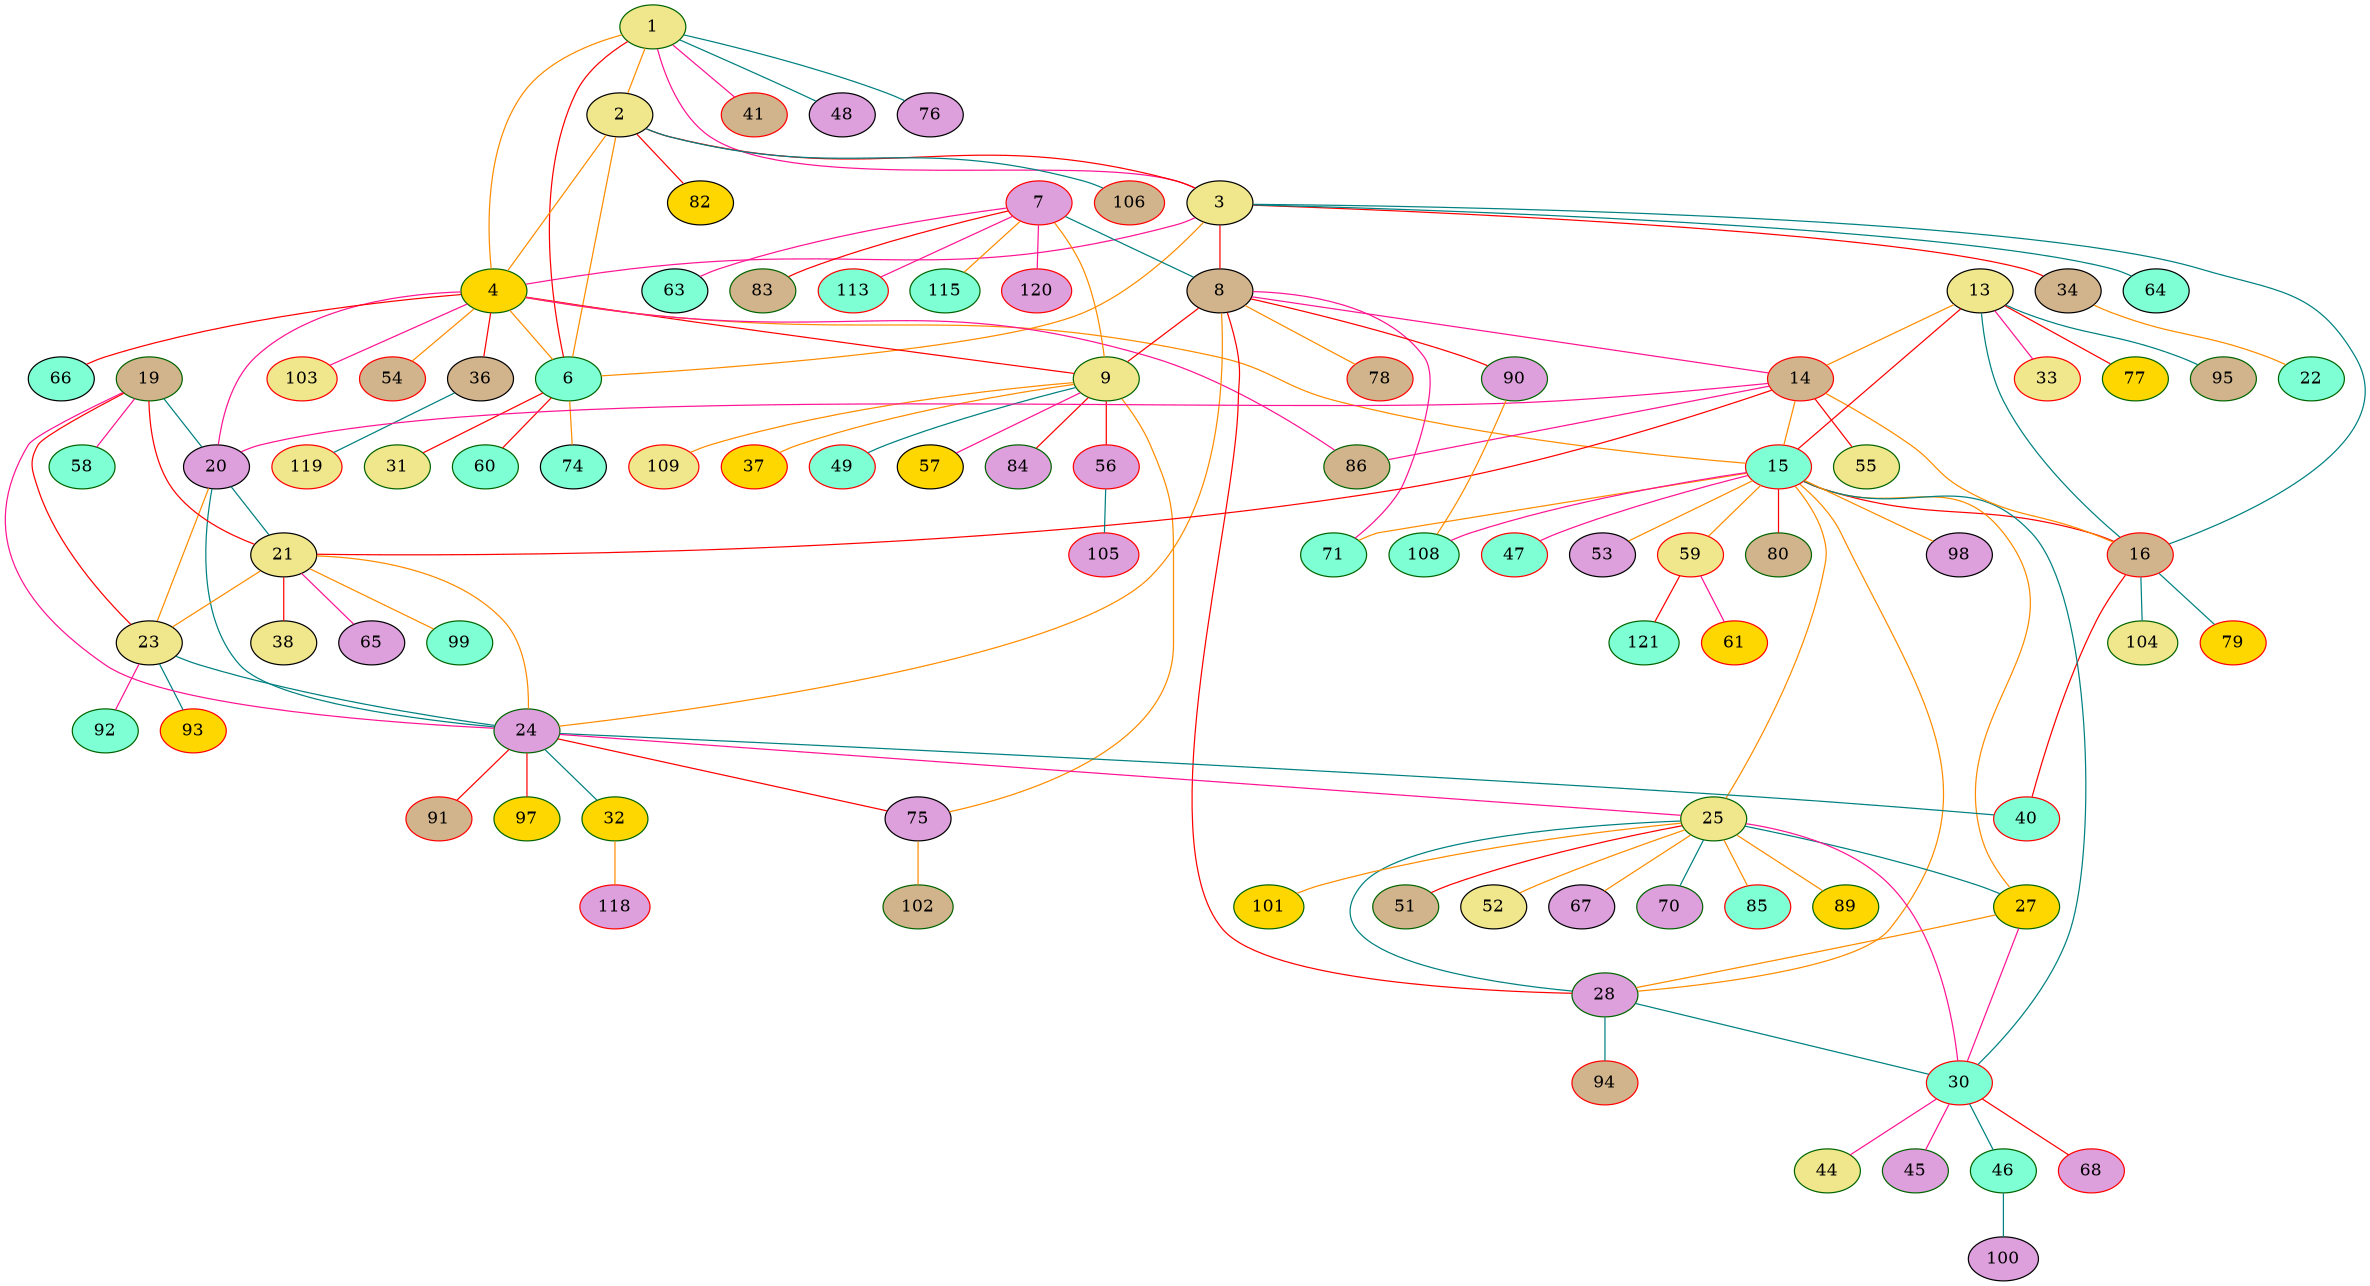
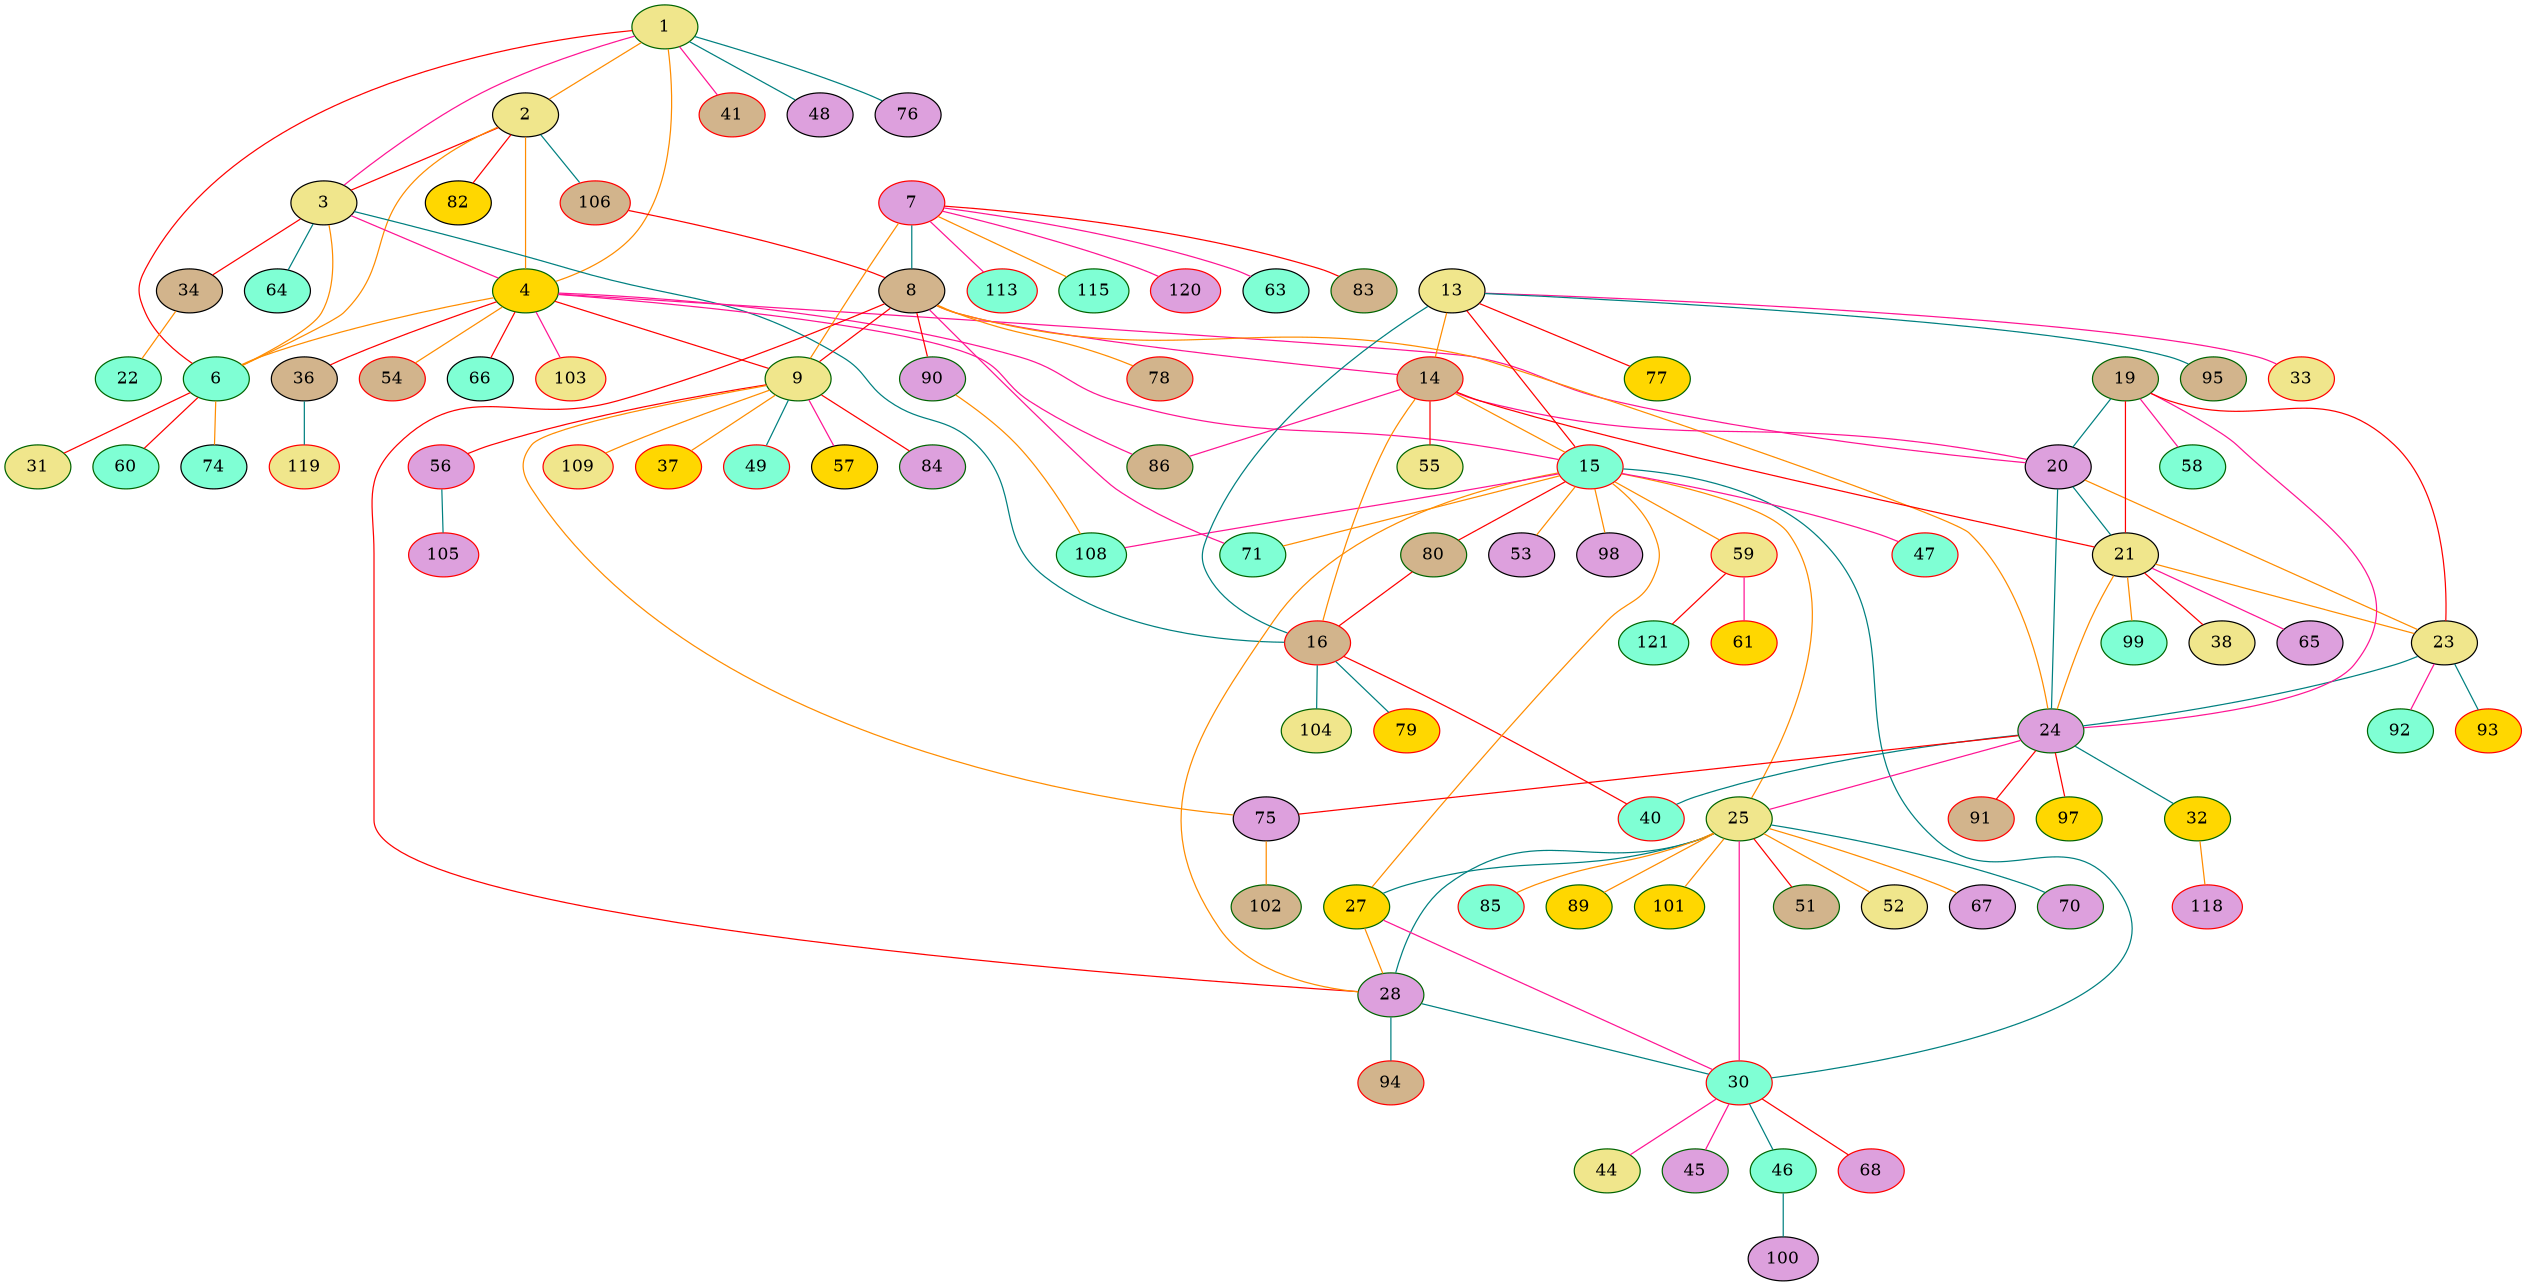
edge "3" -- "8": now "106" -- "8"
edge "4" -- "15": color darkorange -> deeppink
edge "15" -- "16": now "80" -- "16"
